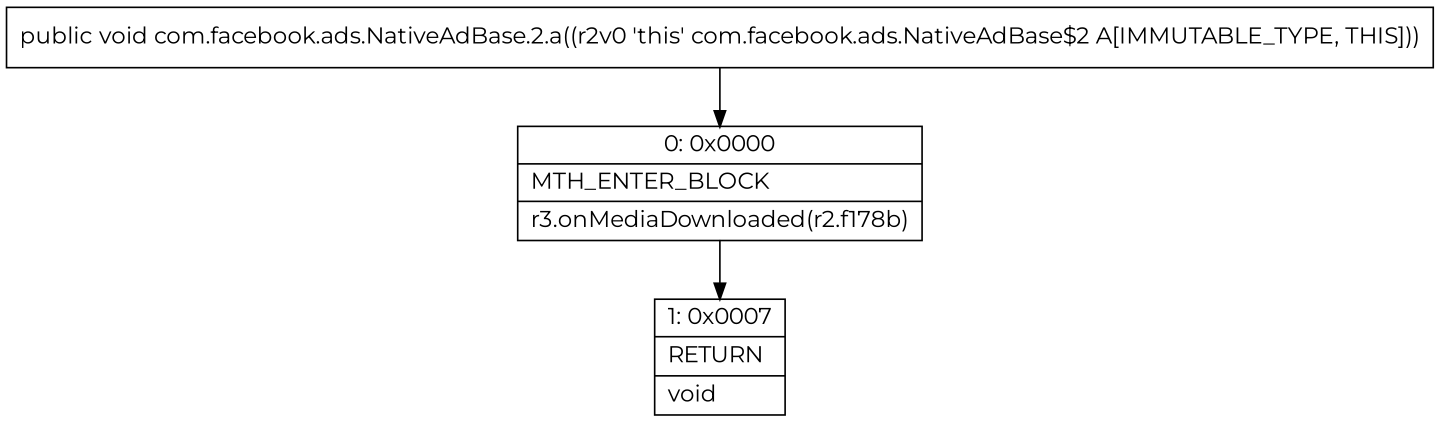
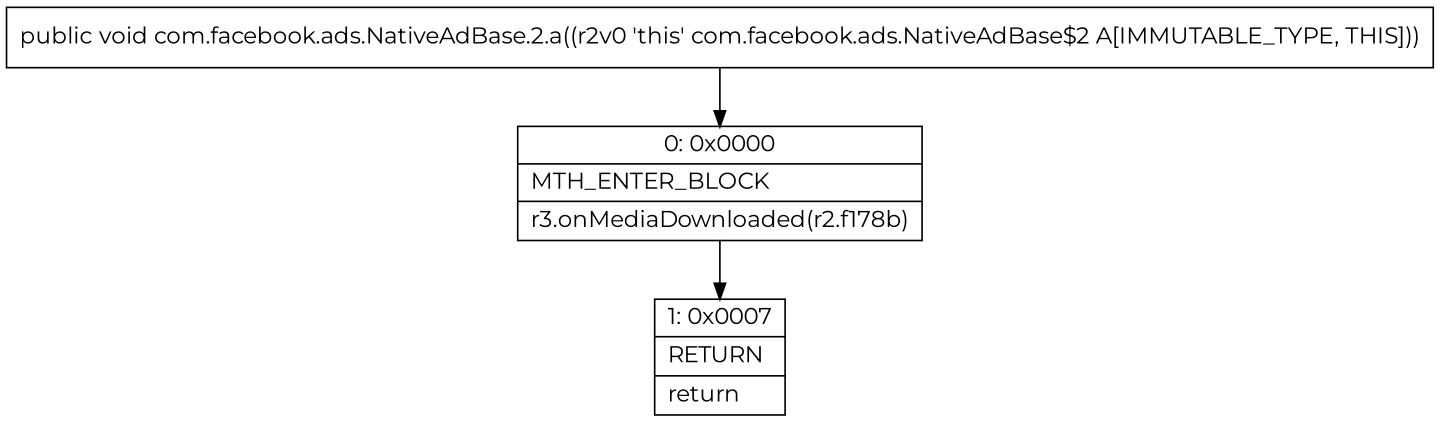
node "1: 0x0007": text "void" -> "return"
